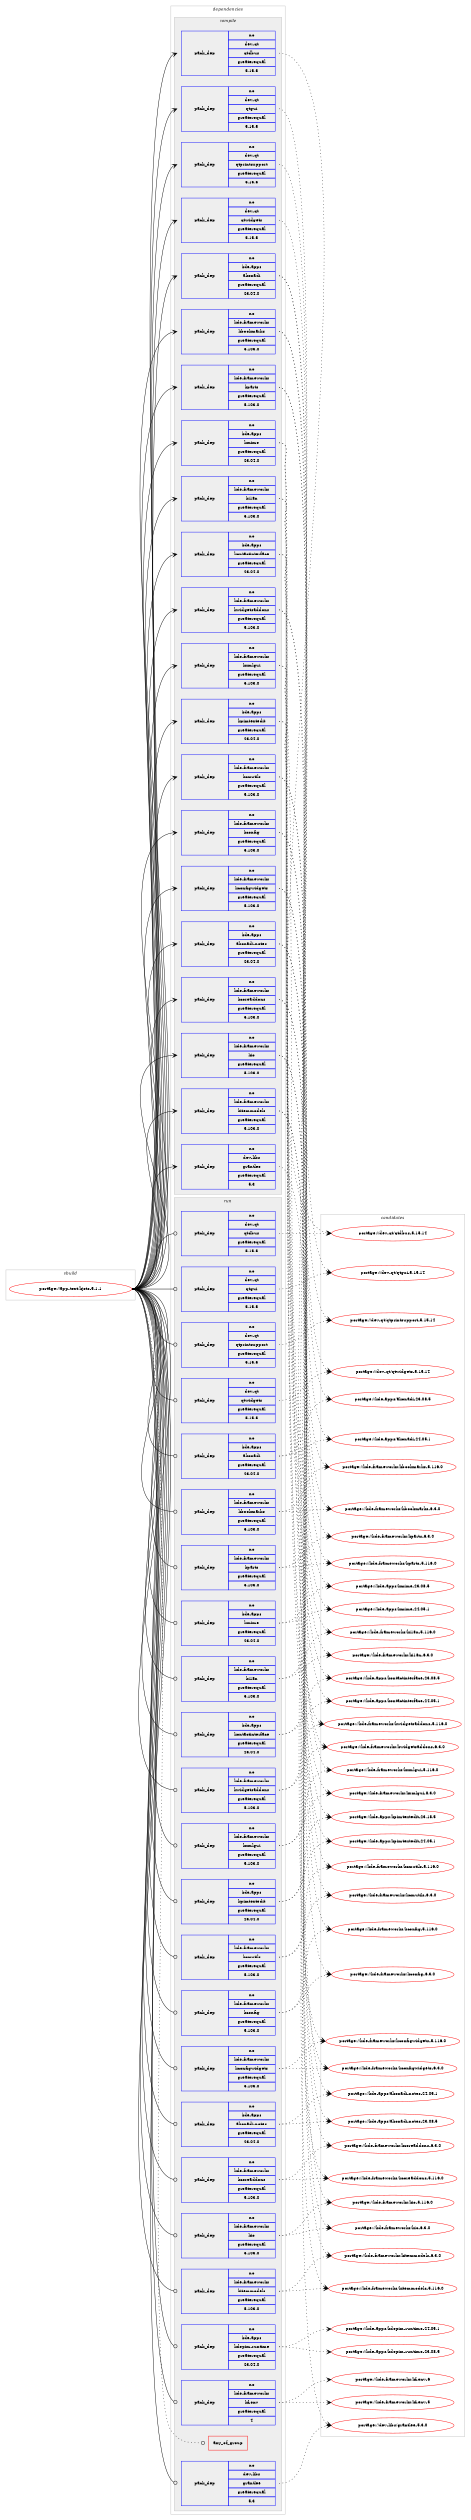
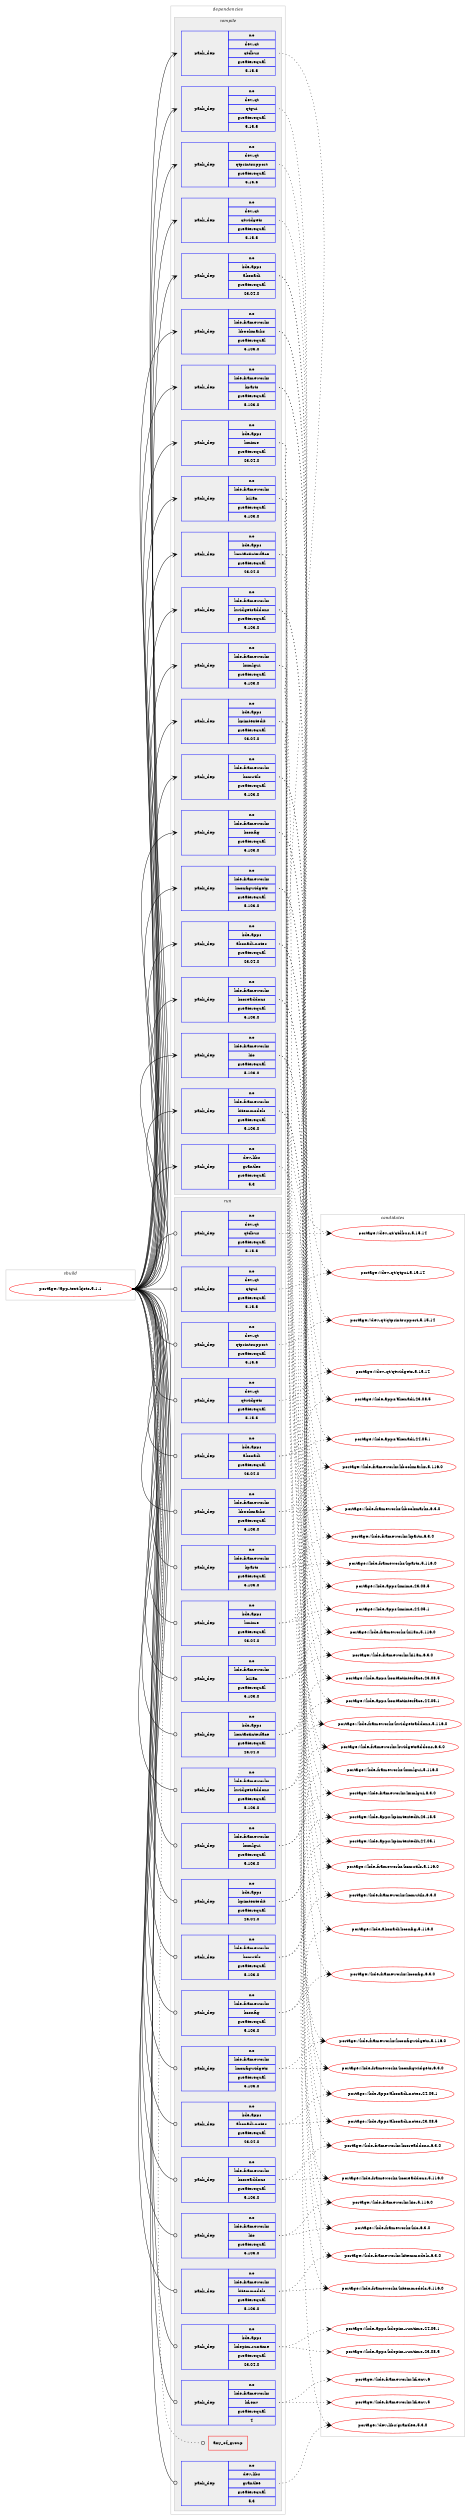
node "portage://kde-frameworks/kconfig-5.116.0": label "portage://kde-frameworks/kconfig-5.116.0" -> "portage://kde-akonadi/kconfig-5.116.0"
